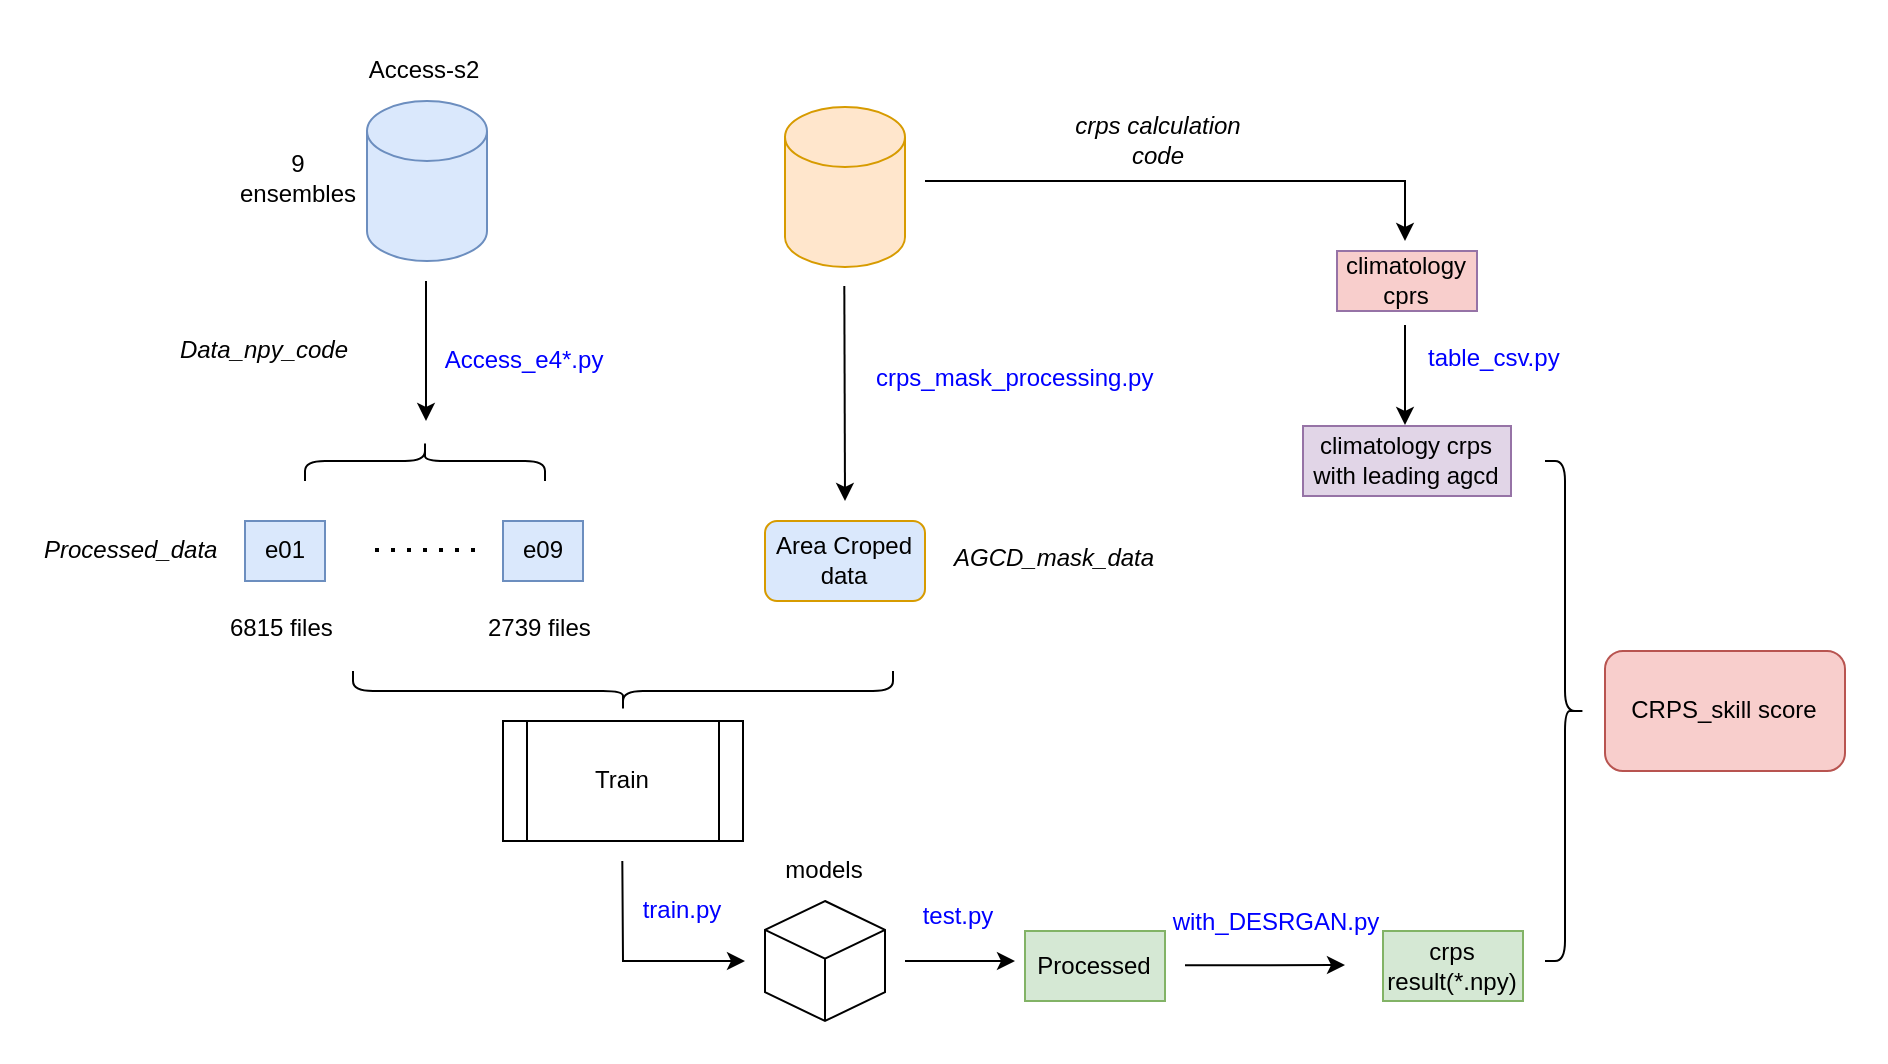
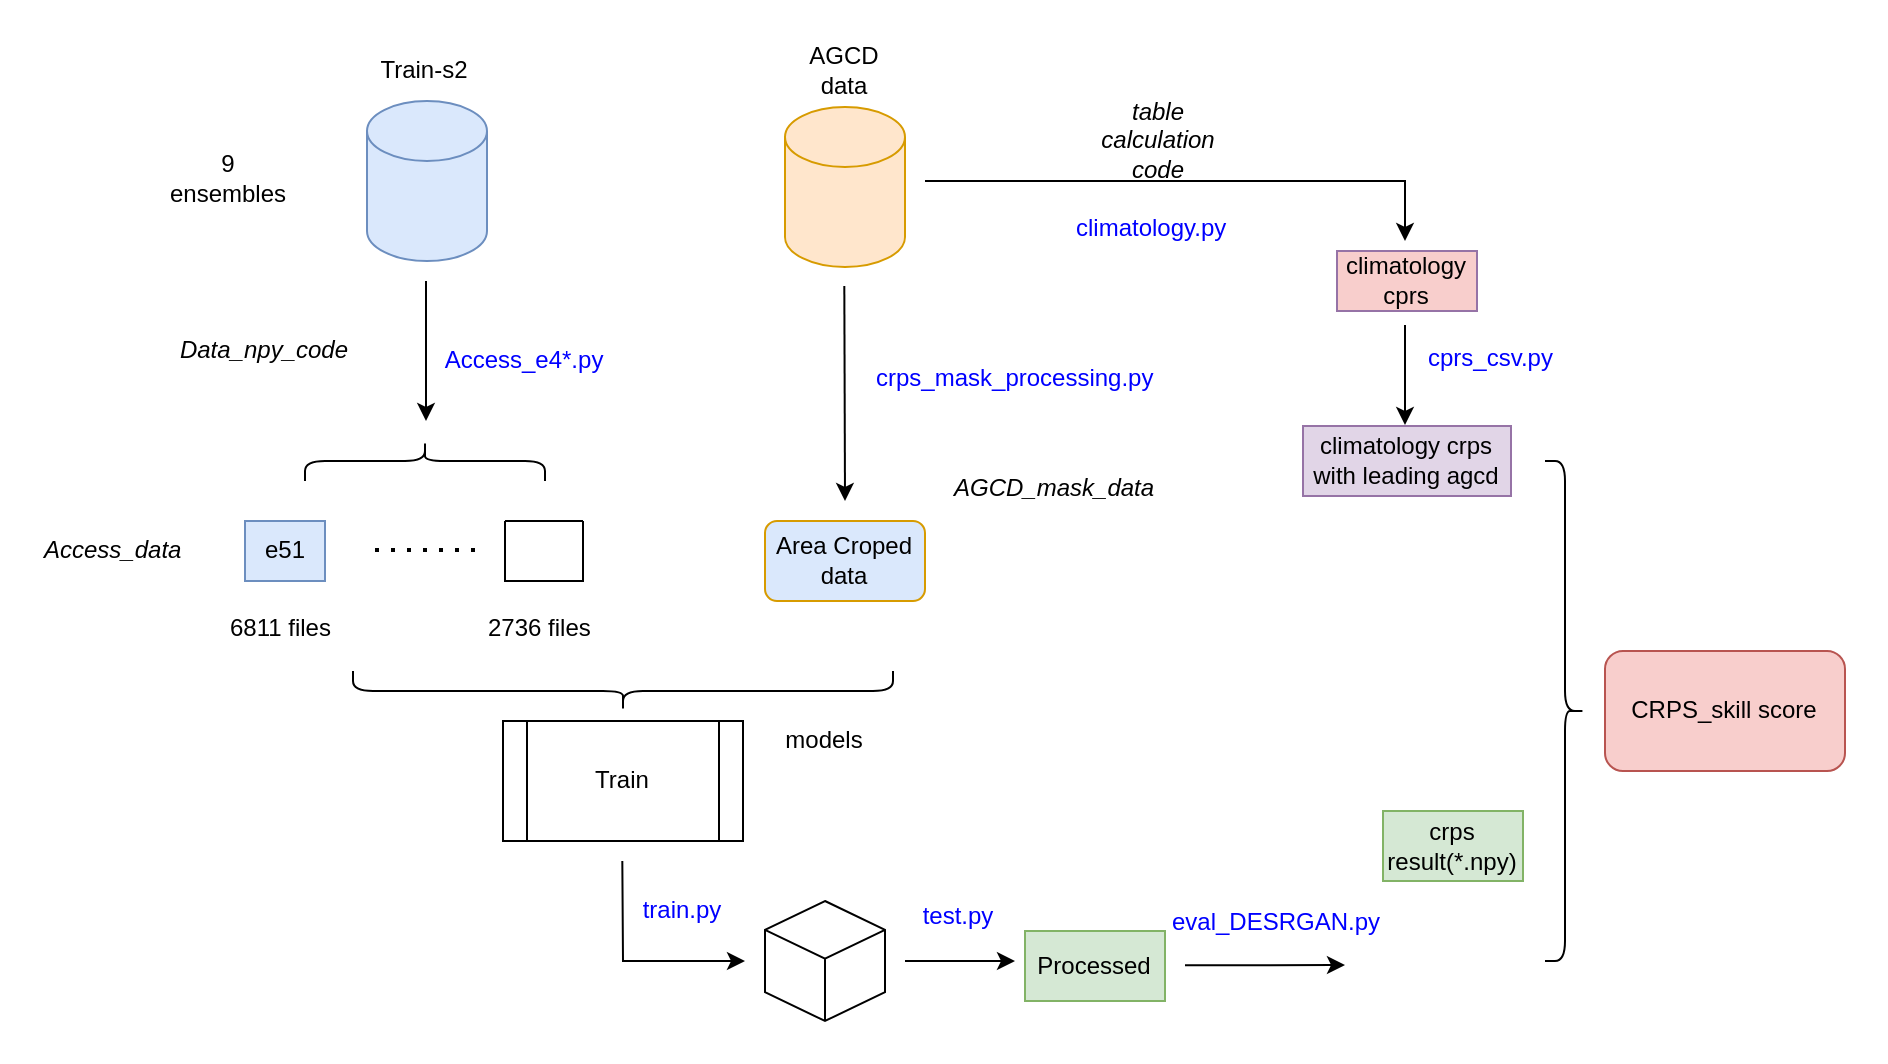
node "Access-s2": label "Access-s2" -> "Train-s2"
node "AGCD data": added
node "crps calculation code": label "crps calculation code" -> "table calculation code"
node "9 ensembles": moved (299, 179) -> (229, 179)
node "climatology.py": added
node "table_csv.py": label "table_csv.py" -> "cprs_csv.py"
node "Processed_data": label "Processed_data" -> "Access_data"
node "e01": label "e01" -> "e51"
node "e09": removed
node "AGCD_mask_data": moved (1081, 571) -> (1081, 501)
node "6815 files": label "6815 files" -> "6811 files"
node "2739 files": label "2739 files" -> "2736 files"
node "models": moved (825, 871) -> (825, 741)
node "with_DESRGAN.py": label "with_DESRGAN.py" -> "eval_DESRGAN.py"
node "crps result(*.npy)": moved (1453, 966) -> (1453, 846)
